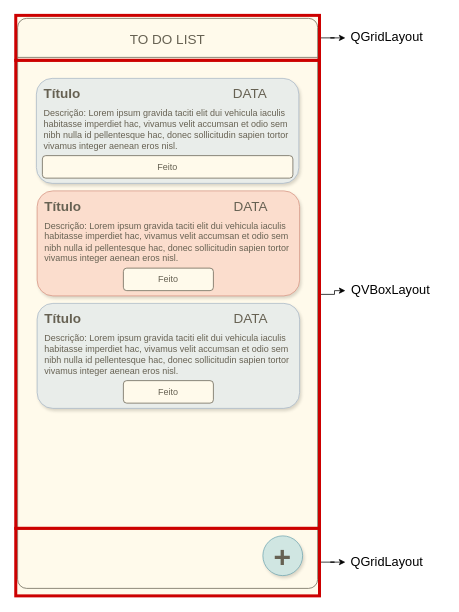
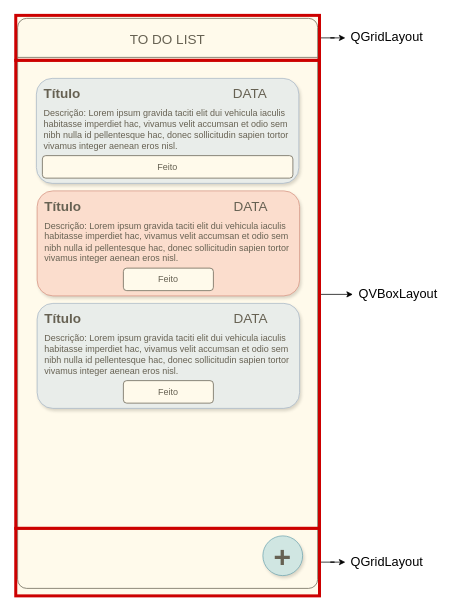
node "QVBoxLayout": moved (390, 291) -> (398, 294)
